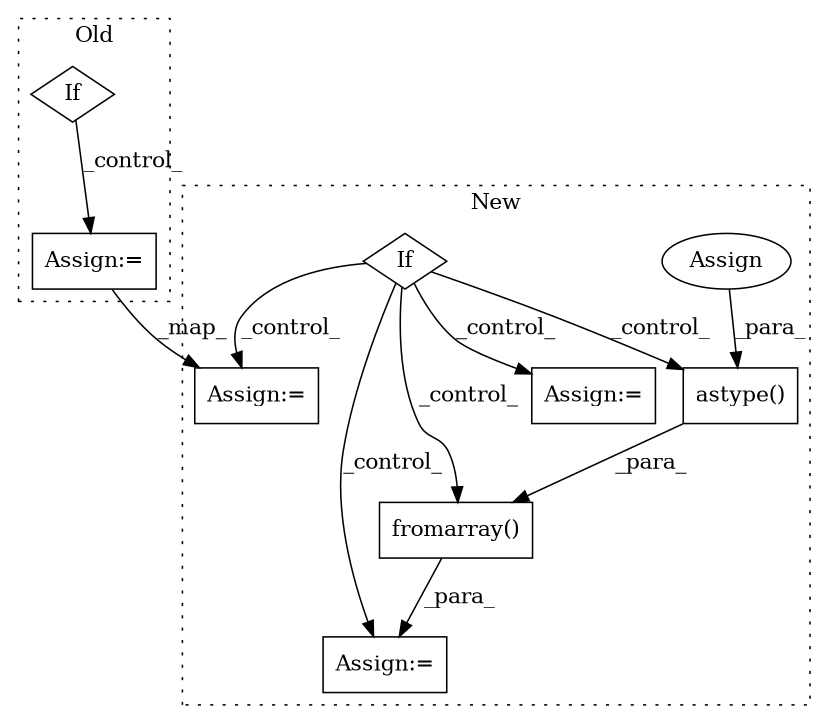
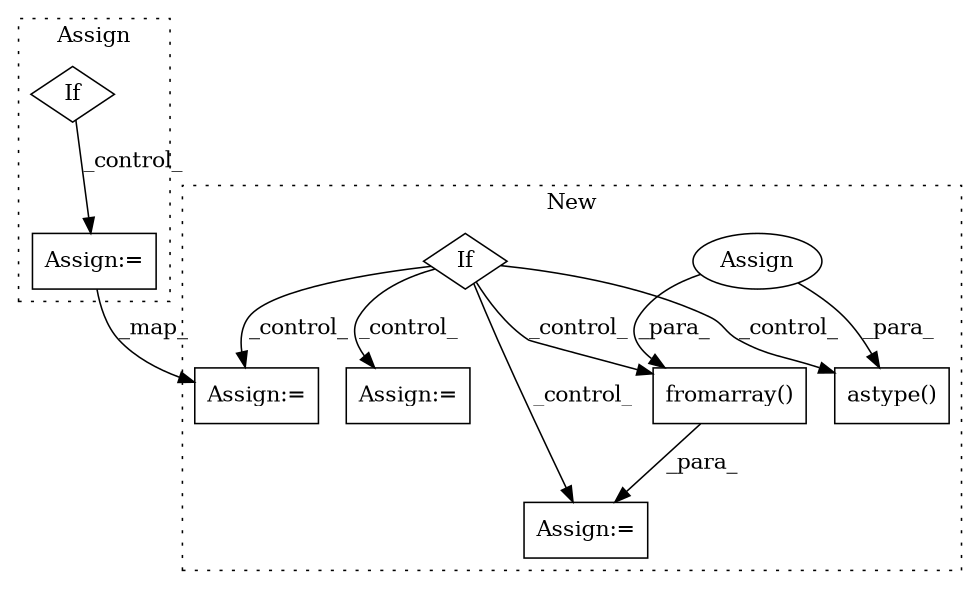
cluster "Old": label "Old" -> "Assign"
edge "astype()" -> "fromarray()": now "Assign" -> "fromarray()"
